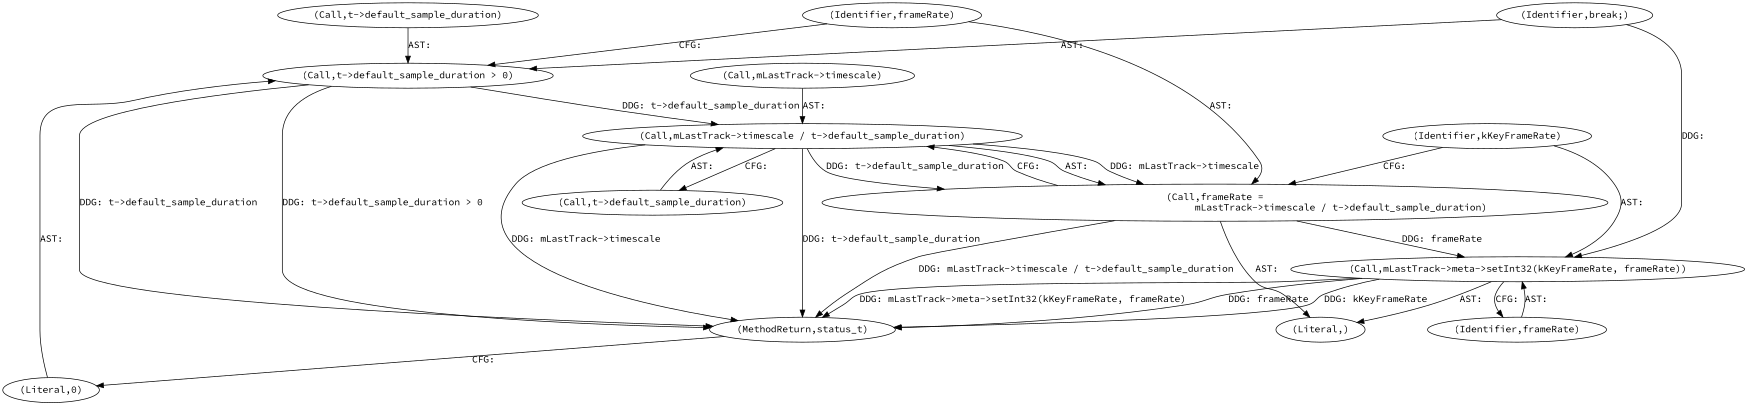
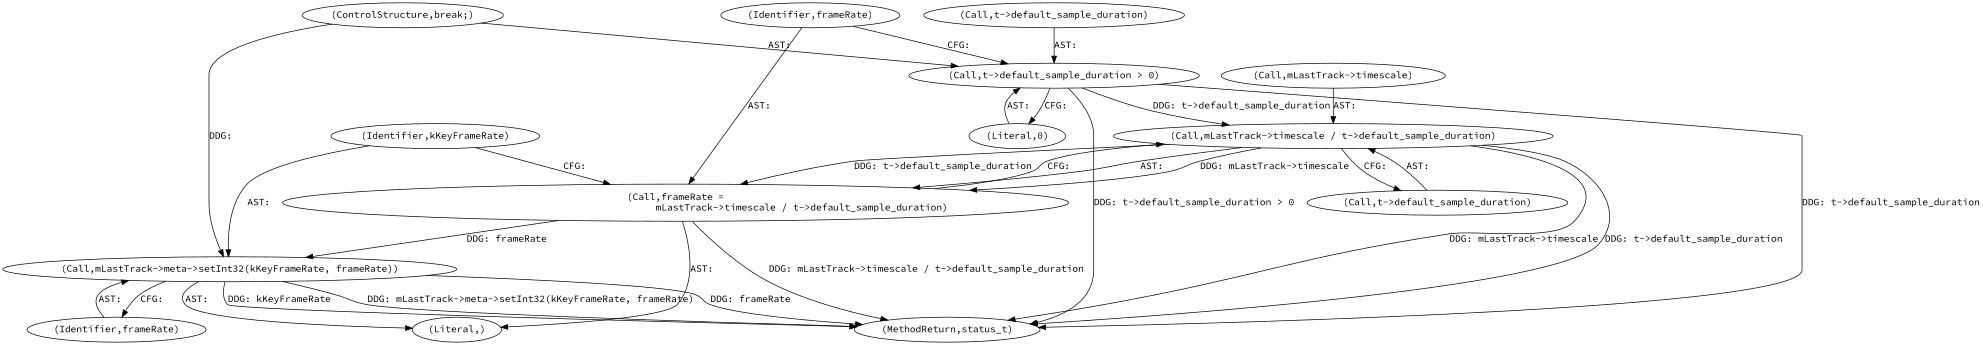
node "(Identifier,break;)": label "(Identifier,break;)" -> "(ControlStructure,break;)"
edge "(MethodReturn,status_t)" -> "(Literal,0)": now "(Call,t->default_sample_duration > 0)" -> "(Literal,0)"
